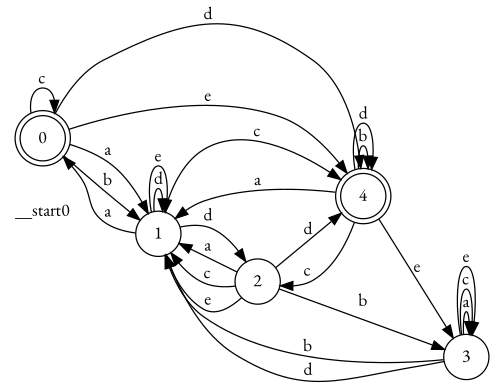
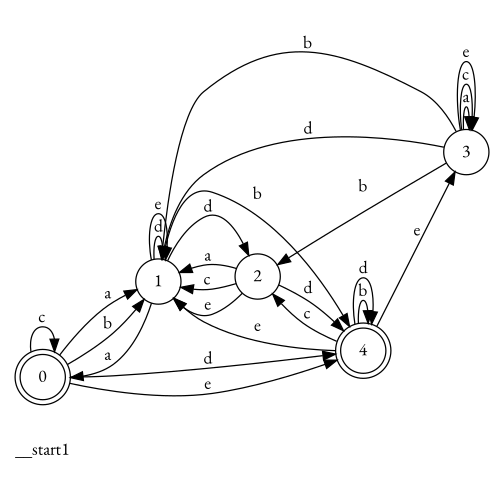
edge "1" -> "4": label "c" -> "b"
edge "4" -> "1": label "a" -> "e"
node "__start0": label "__start0" -> "__start1"
edge "2" -> "3": reversed
